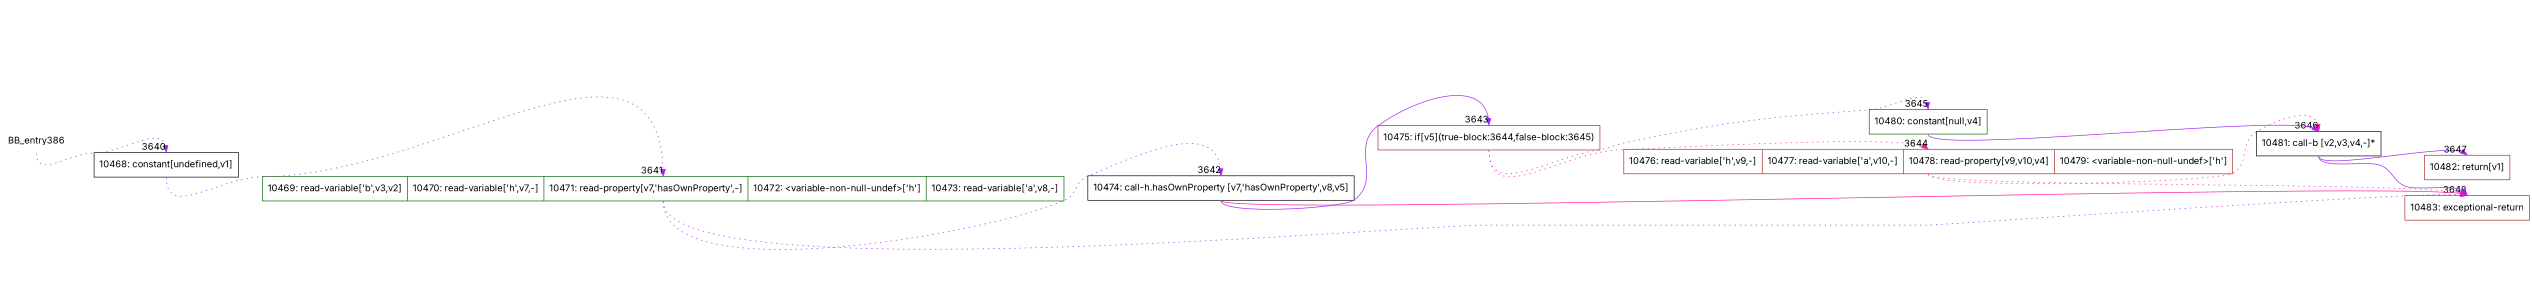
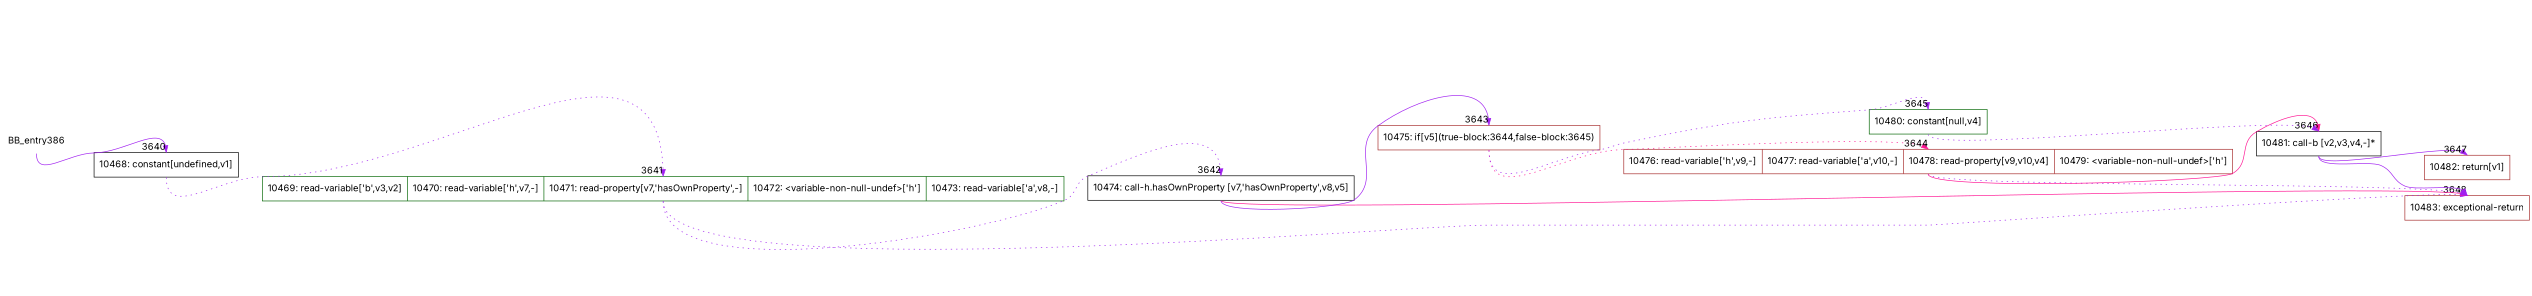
edge "10480: constant[null,v4]" -> "10481: call-b [v2,v3,v4,-]*": style solid -> dotted
edge "BB_entry386" -> "10468: constant[undefined,v1]": style dotted -> solid
edge "10476: read-variable['h',v9,-]" -> "10481: call-b [v2,v3,v4,-]*": style dotted -> solid
edge "10476: read-variable['h',v9,-]" -> "10483: exceptional-return": color deeppink -> purple
